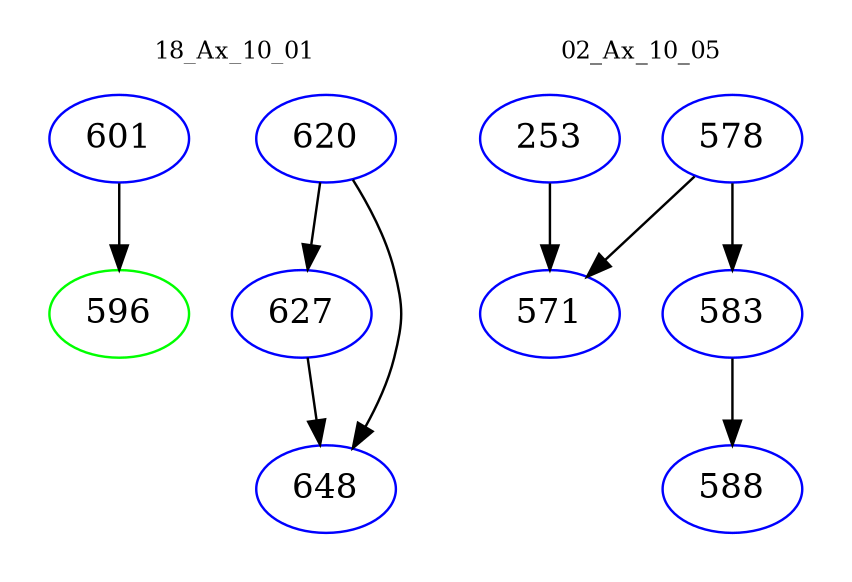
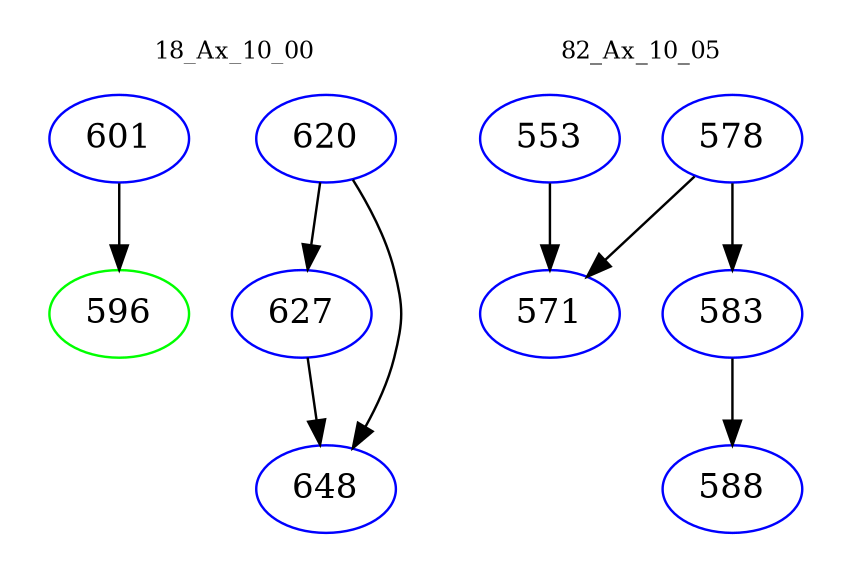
cluster "18_Ax_10_01": label "18_Ax_10_01" -> "18_Ax_10_00"
cluster "02_Ax_10_05": label "02_Ax_10_05" -> "82_Ax_10_05"
node "253": label "253" -> "553"
